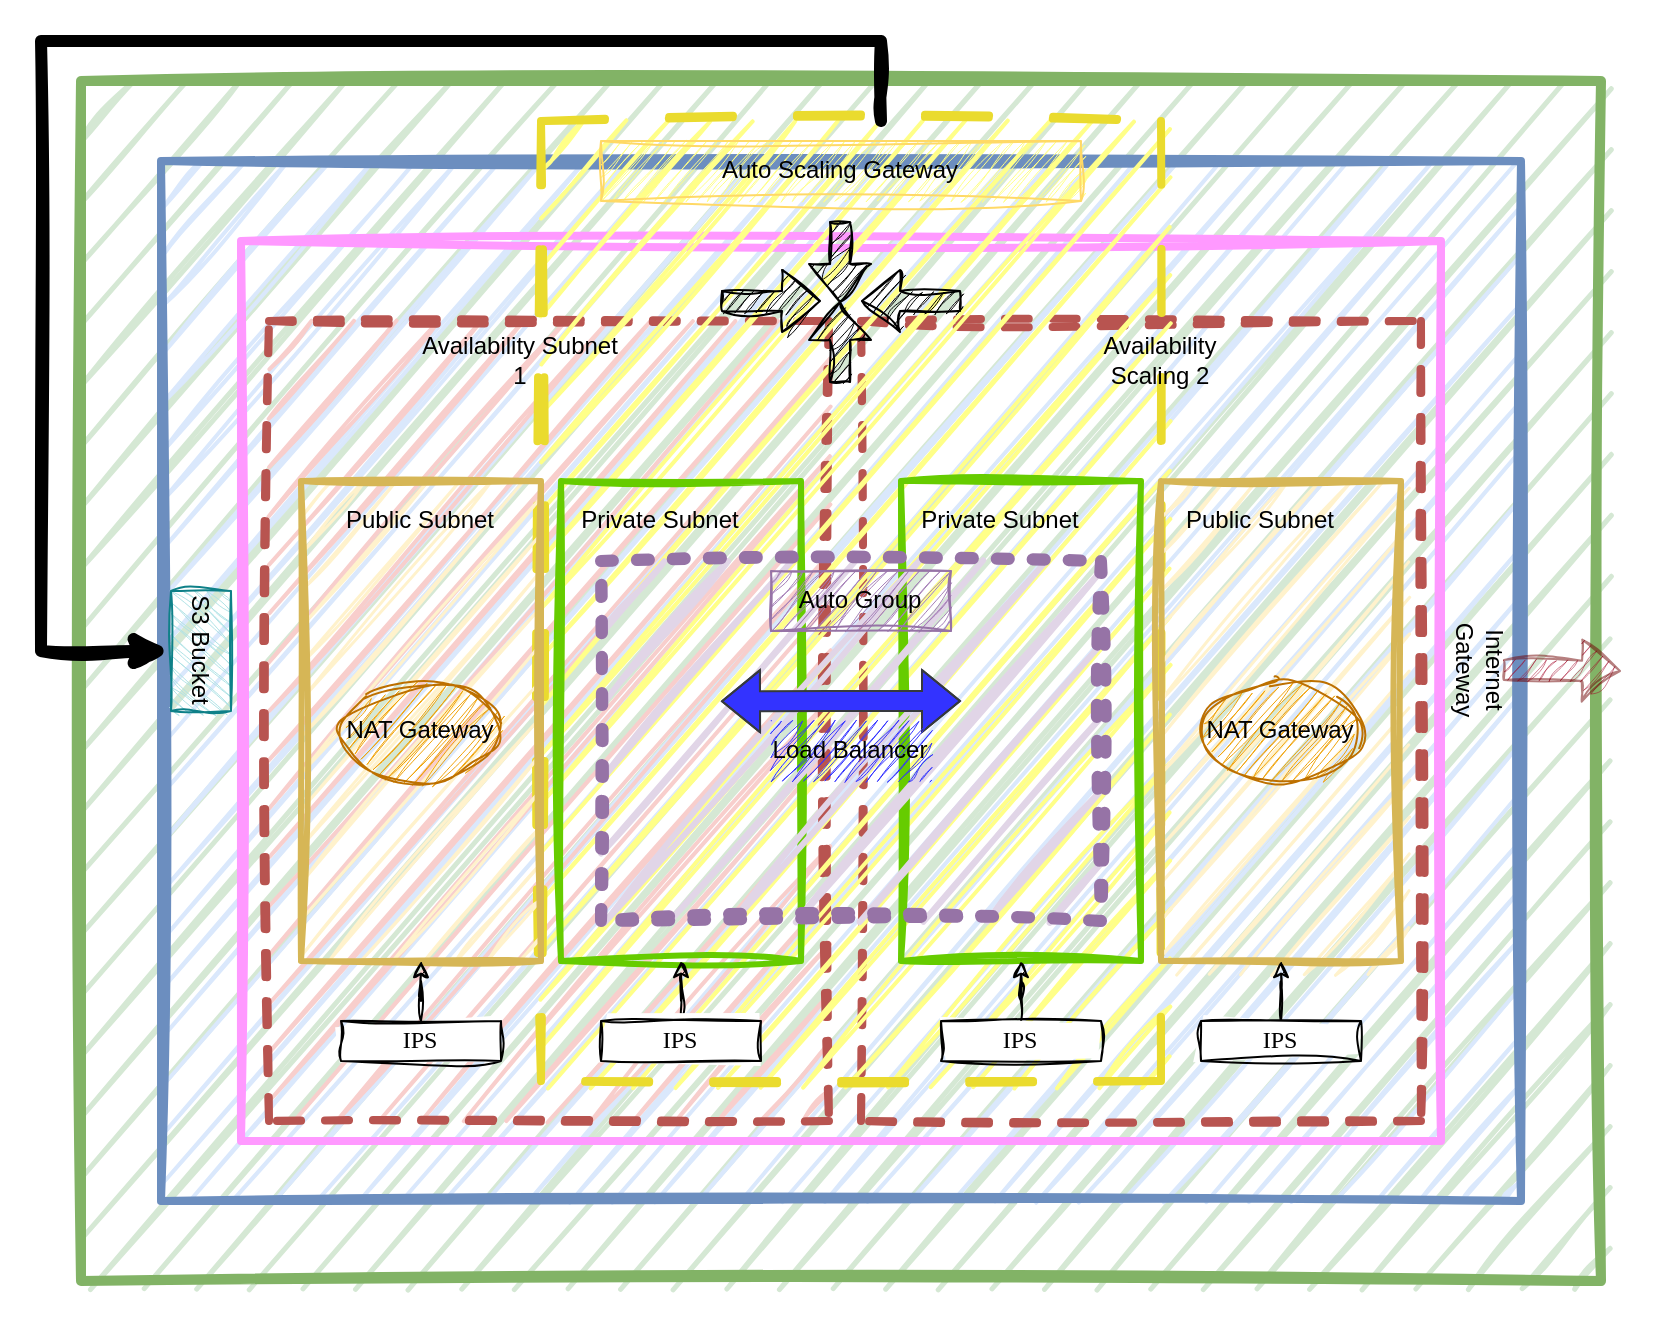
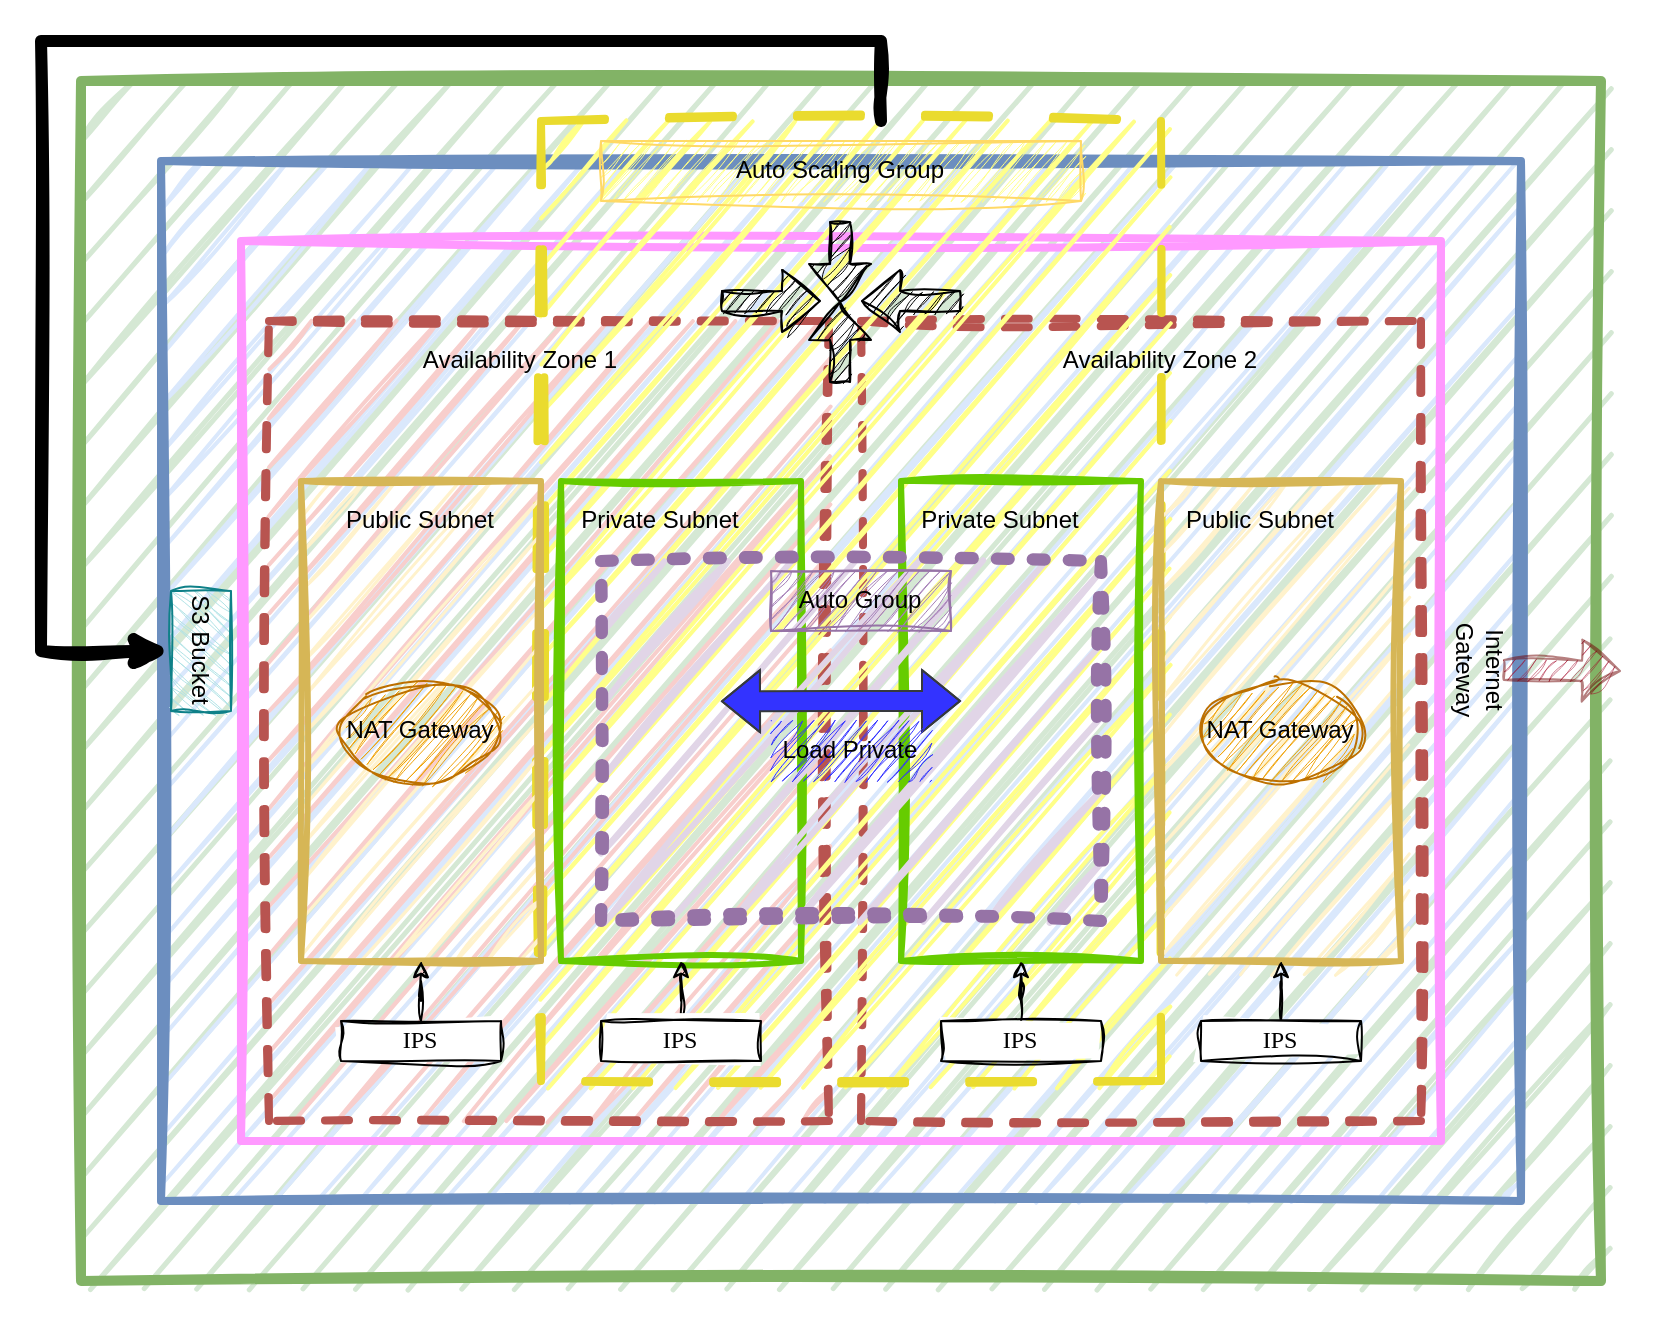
node "Auto Scaling Gateway": label "Auto Scaling Gateway" -> "Auto Scaling Group"
node "Availability Subnet 1": label "Availability Subnet 1" -> "Availability Zone 1"
node "Availability Scaling 2": label "Availability Scaling 2" -> "Availability Zone 2"
node "Load Balancer": label "Load Balancer" -> "Load Private"
